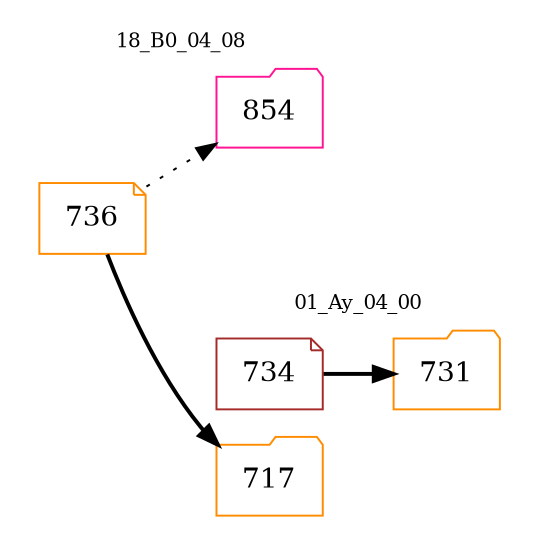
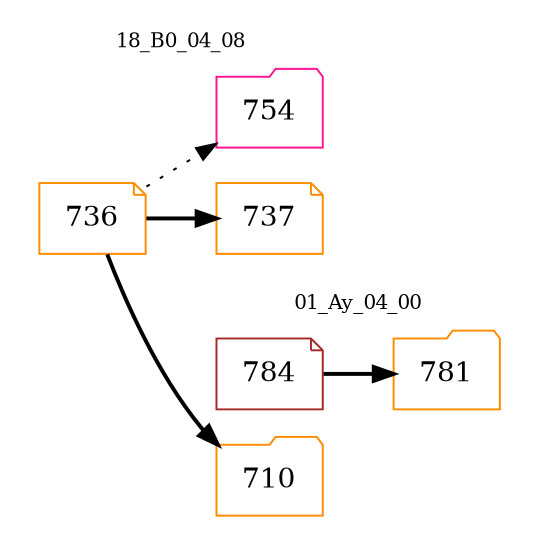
node "854": label "854" -> "754"
node "737": added
node "734": label "734" -> "784"
node "731": label "731" -> "781"
node "717": label "717" -> "710"
